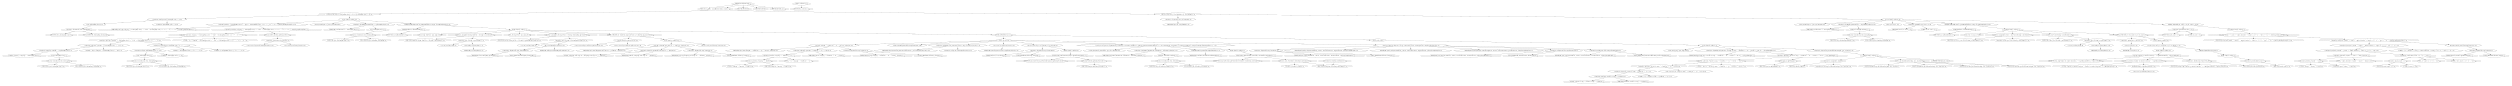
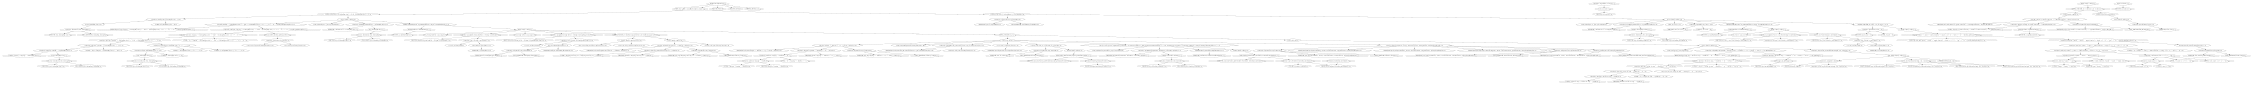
node "(FIELD_IDENTIFIER,includeEmpty,includeEmpty)": added
node "(CONTROL_STRUCTURE,if (!d.exists()),if (!d.exists()))": removed
